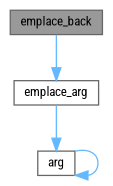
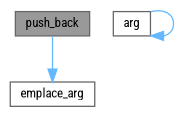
node "emplace_back": label "emplace_back" -> "push_back"
edge "emplace_arg" -> "arg": removed
